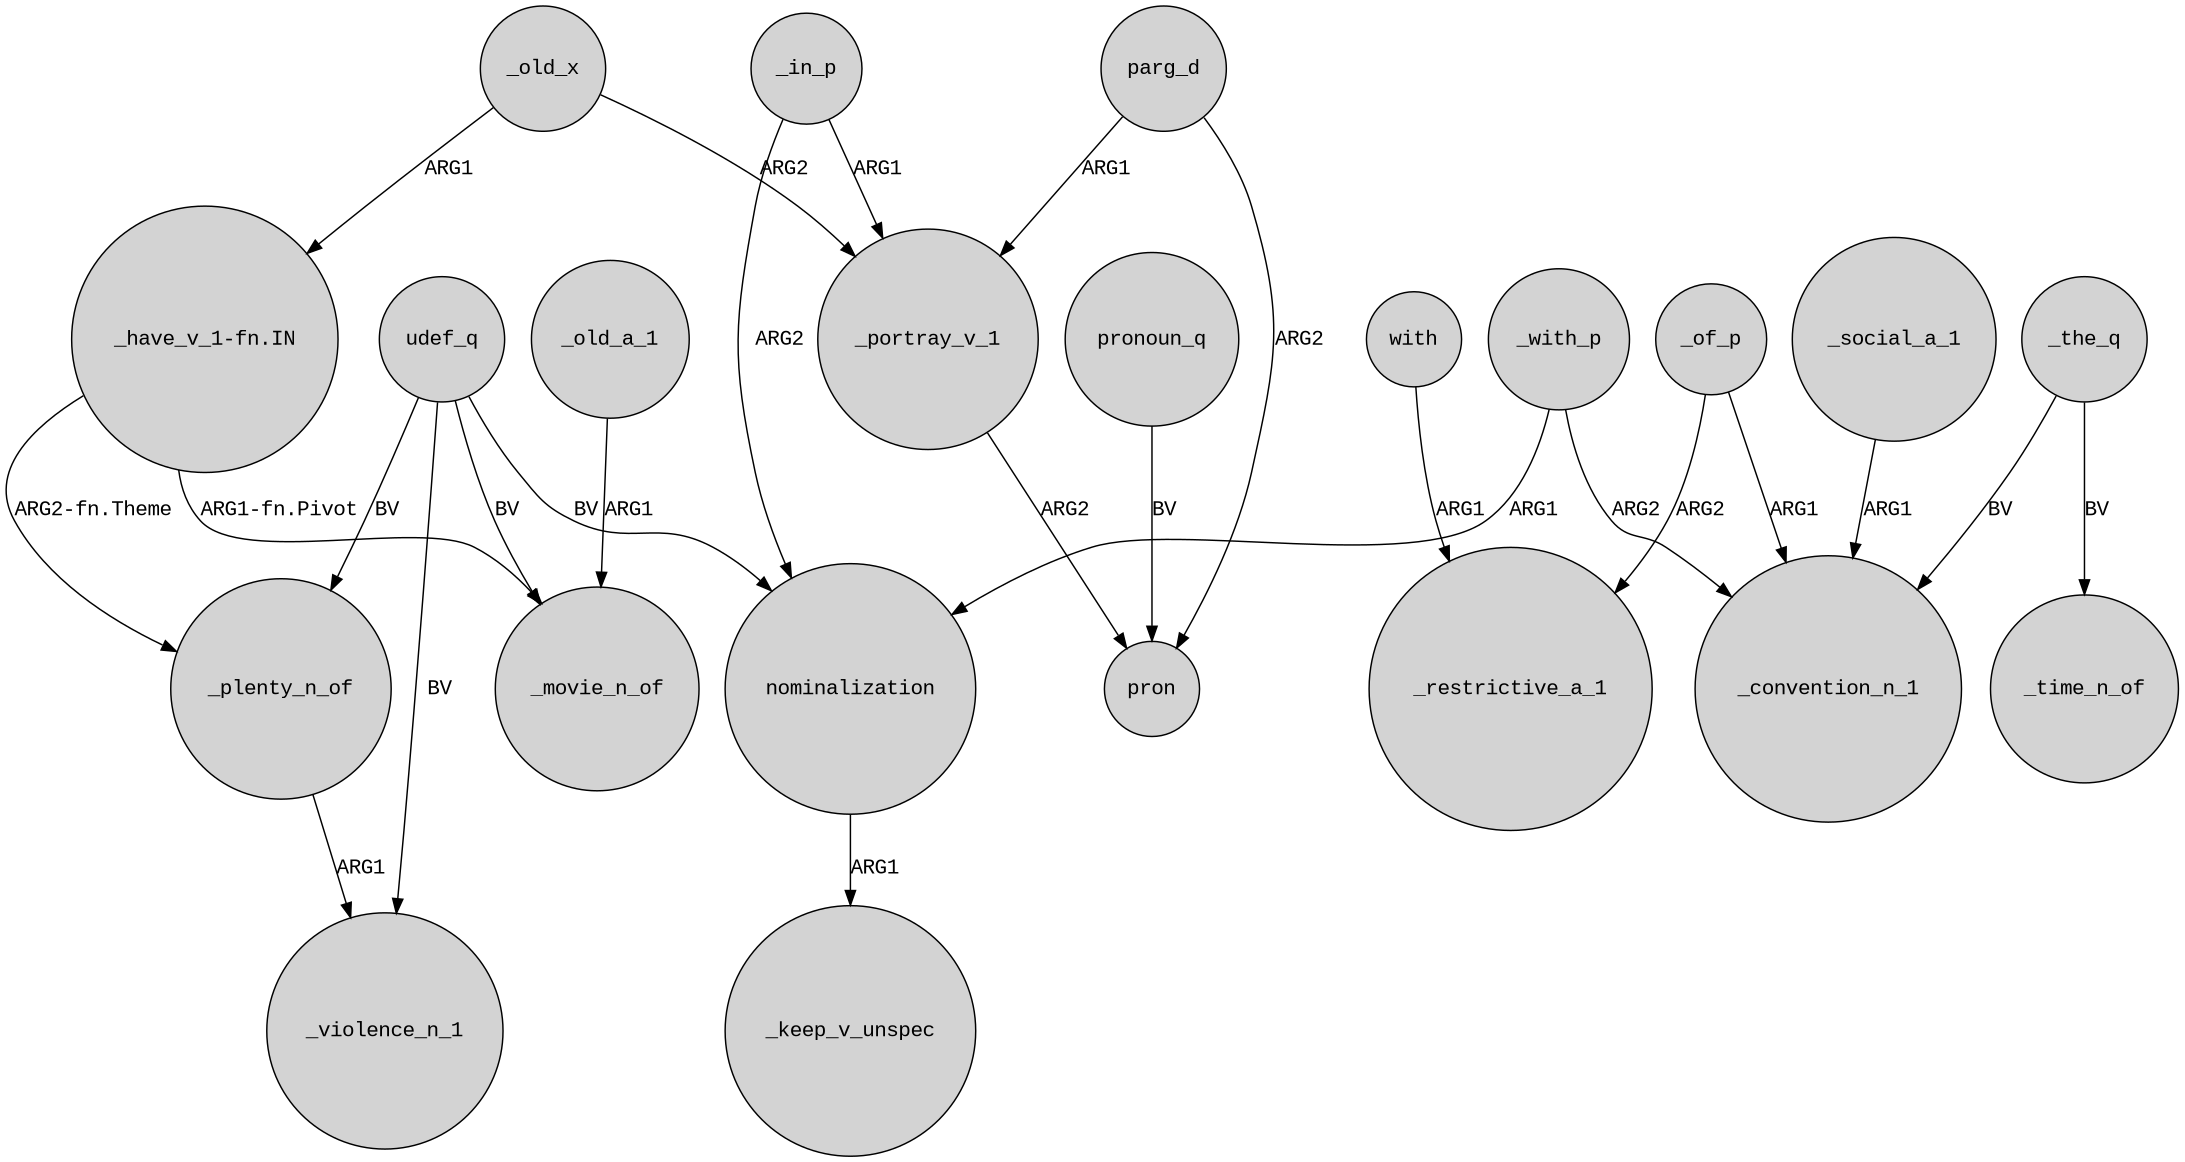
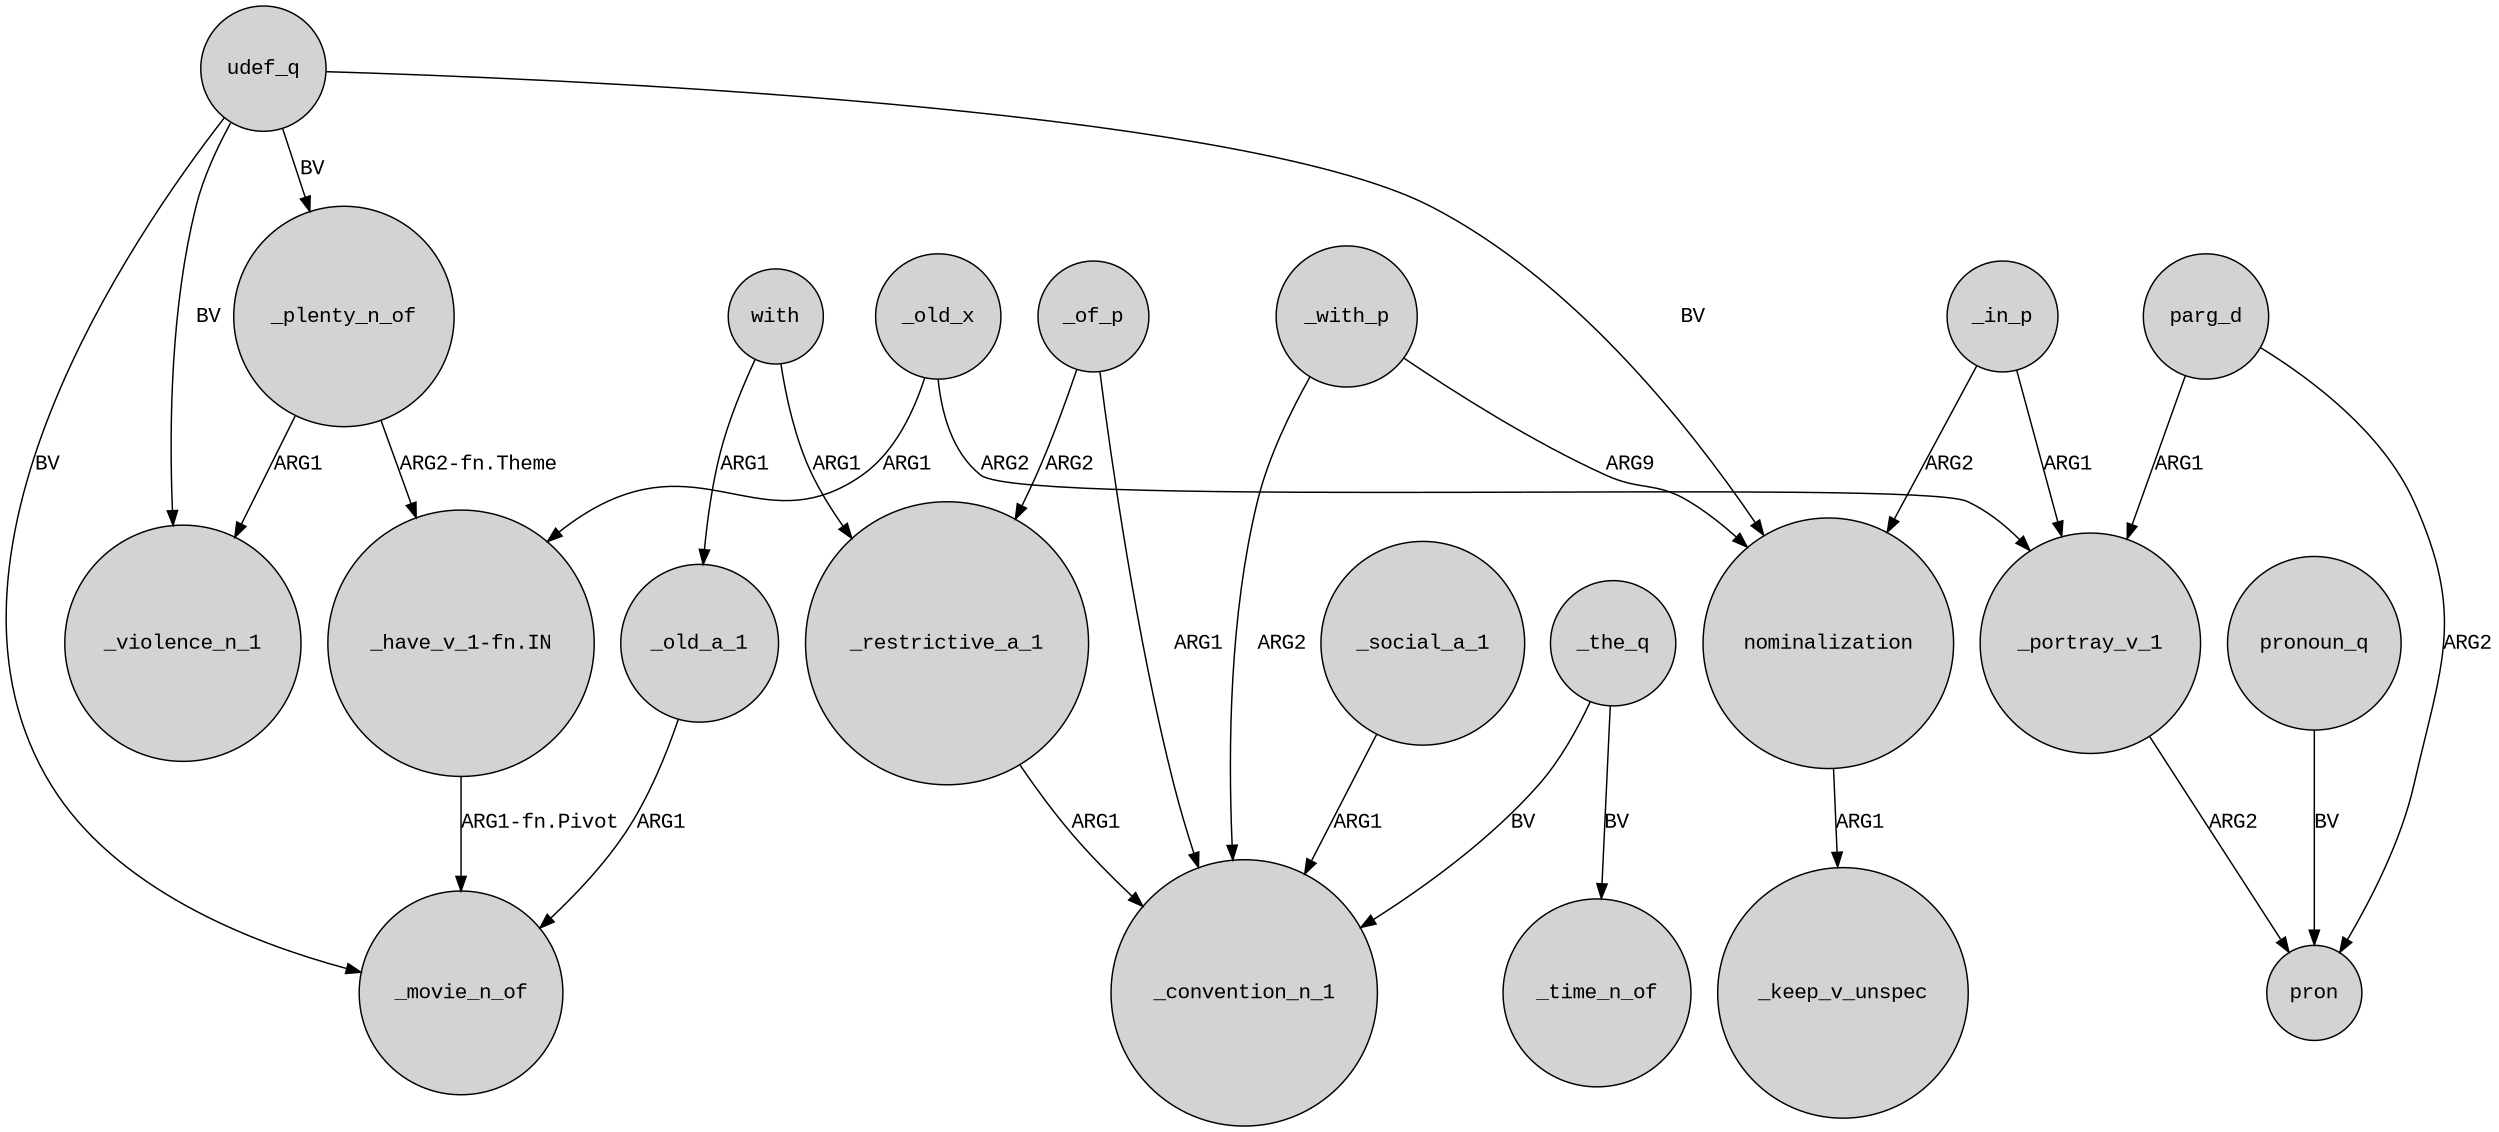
edge "with" -> "_old_a_1": added, label "ARG1"
edge "_with_p" -> "nominalization": label "ARG1" -> "ARG9"
edge "_have_v_1-fn.IN" -> "_plenty_n_of": reversed
edge "_restrictive_a_1" -> "_convention_n_1": added, label "ARG1"
